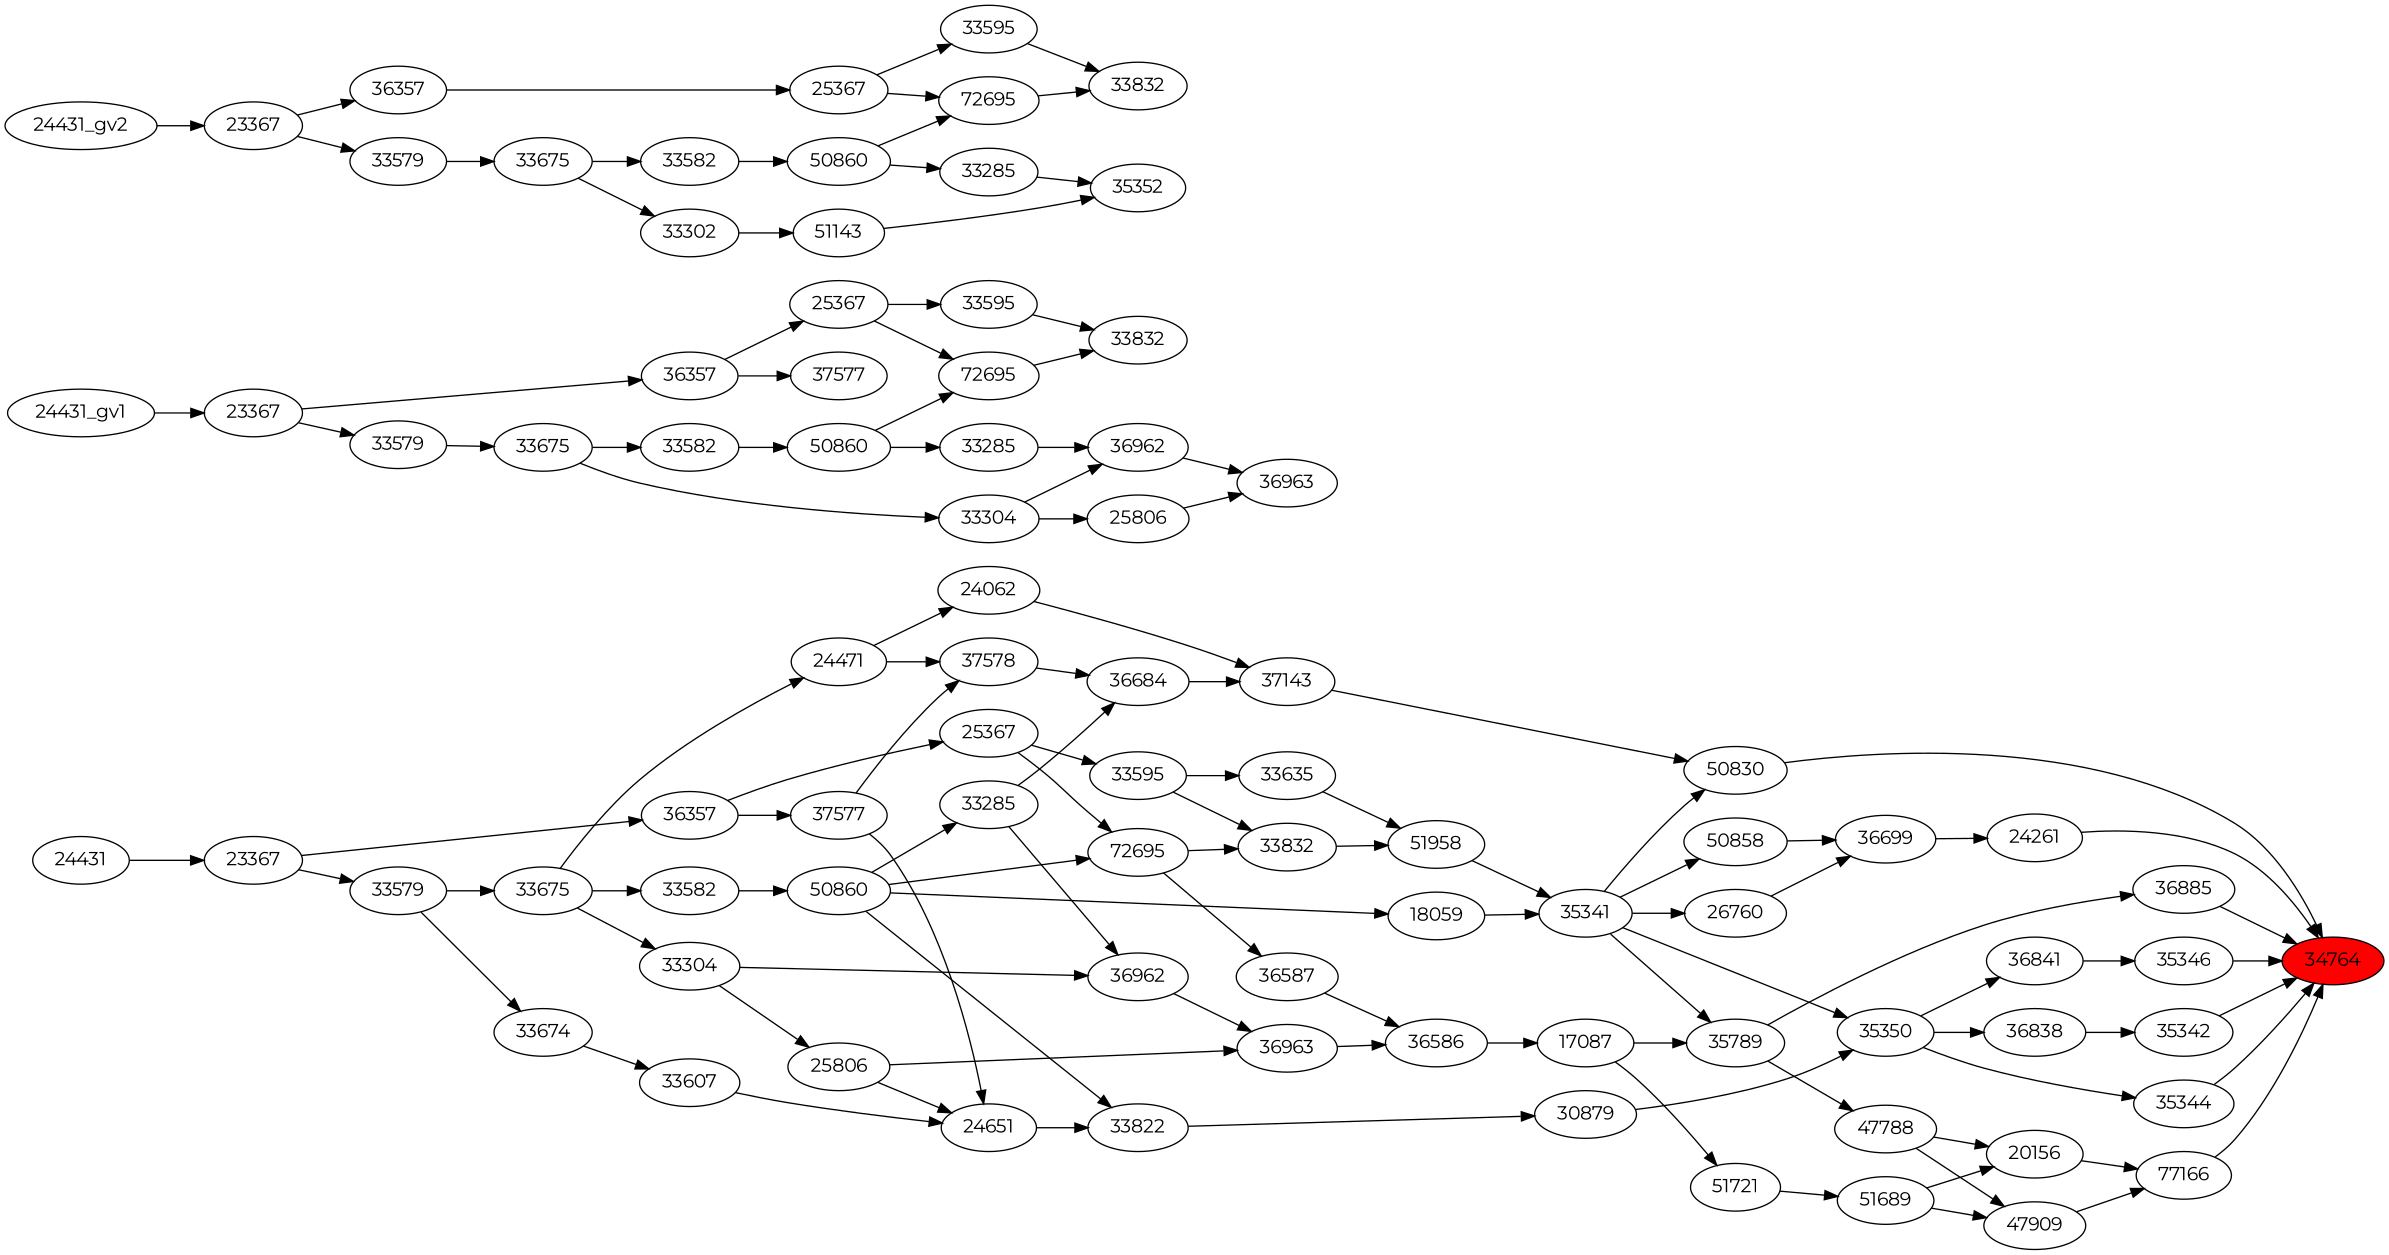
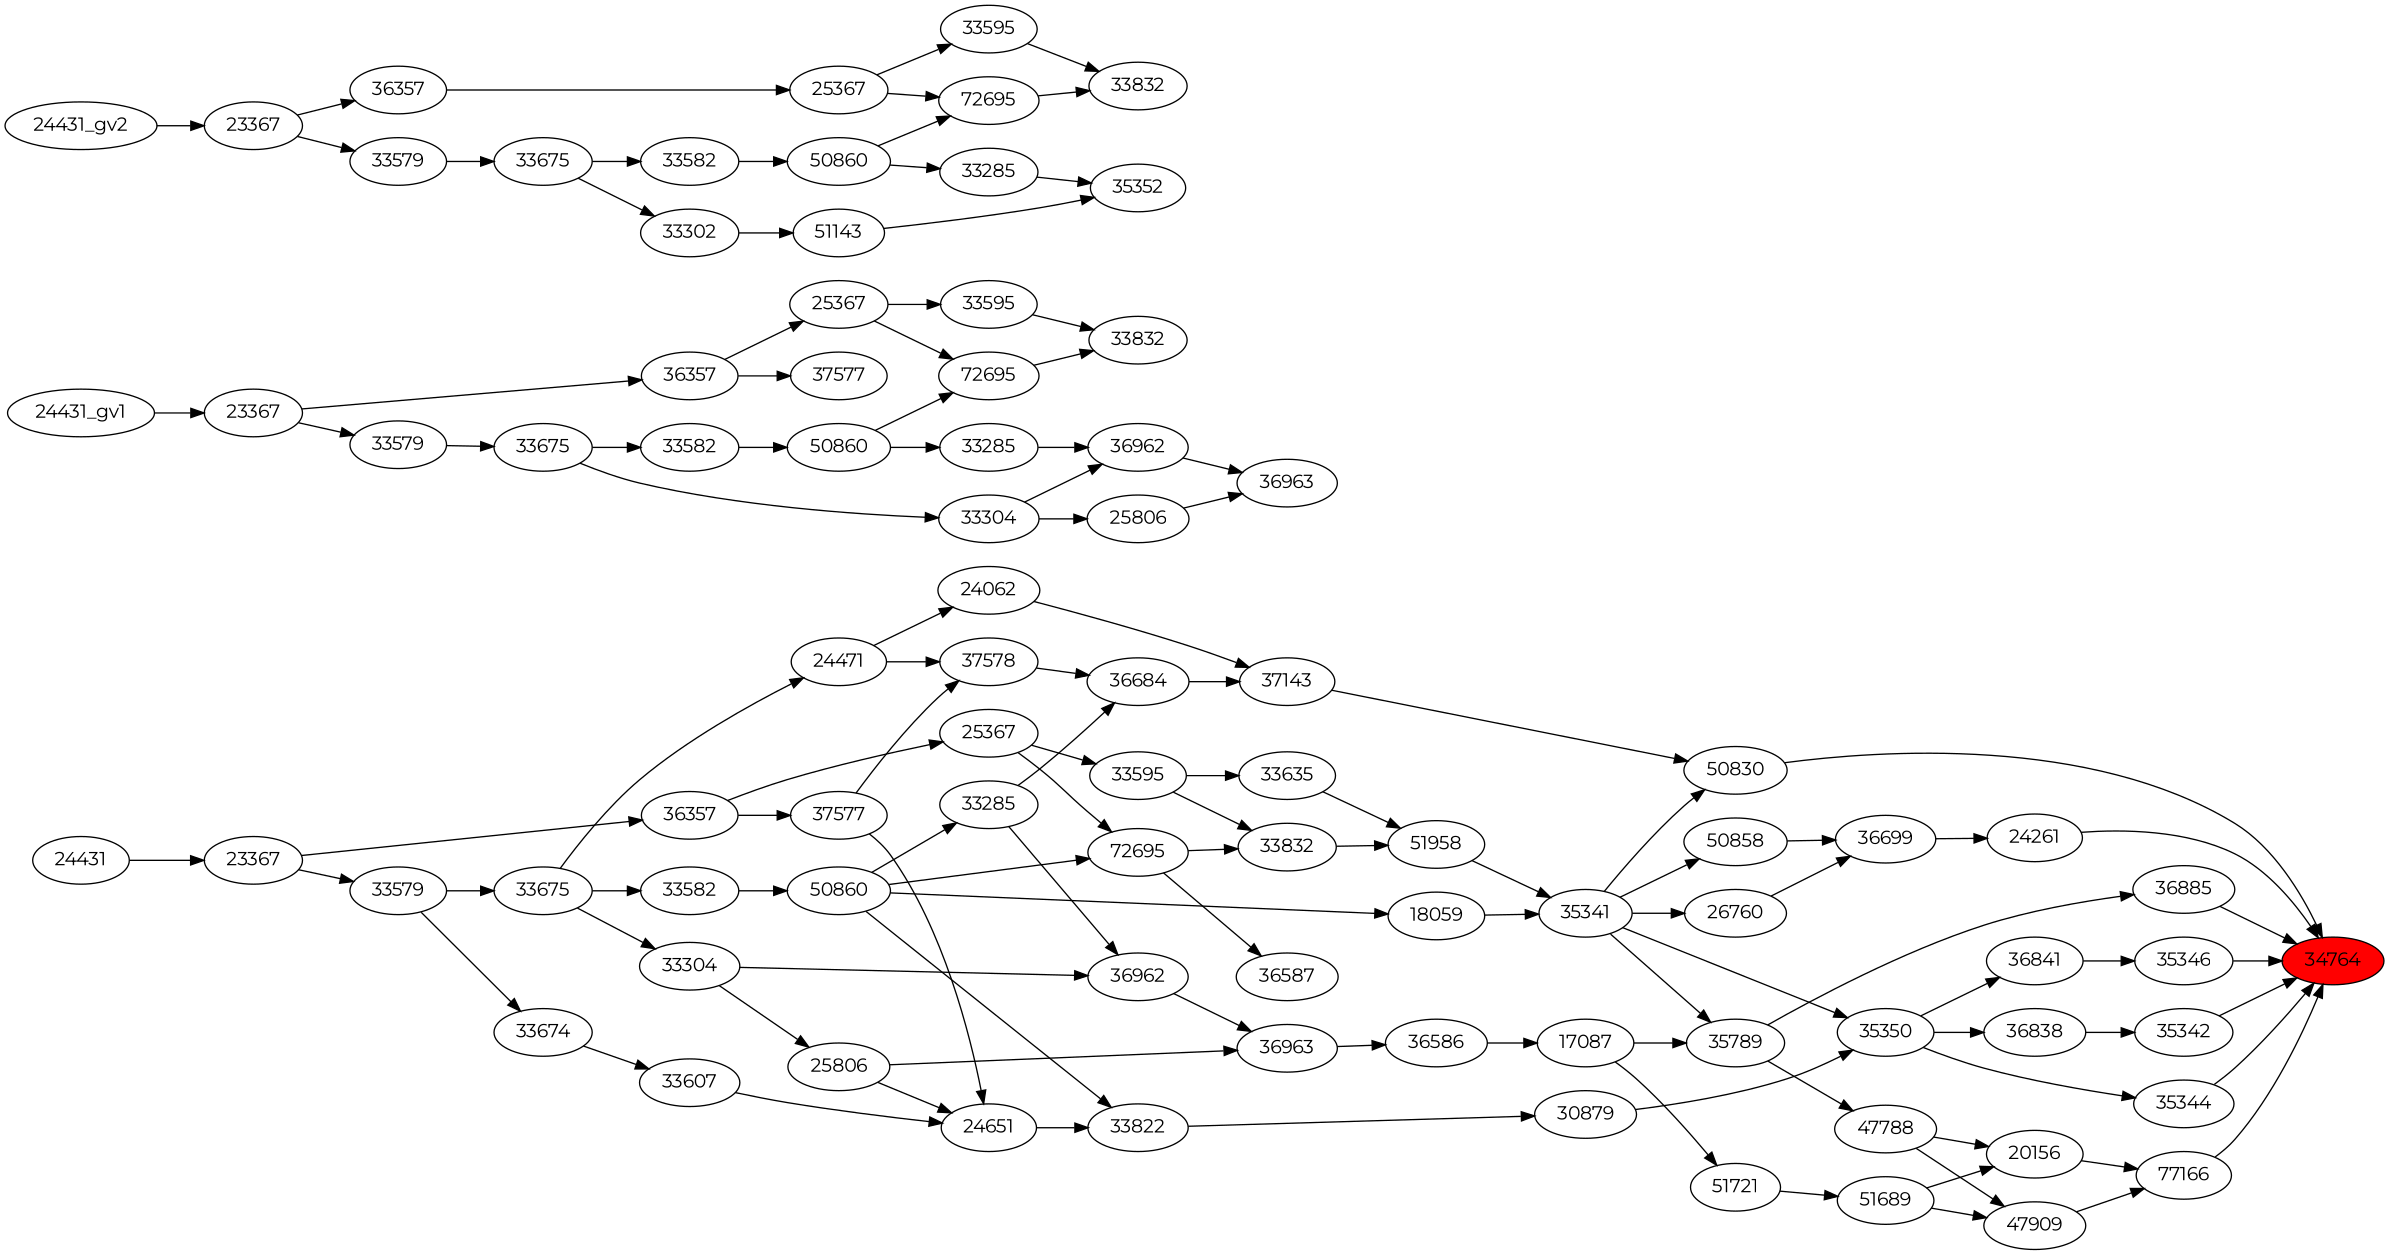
edge "36587" -> "36586": removed
